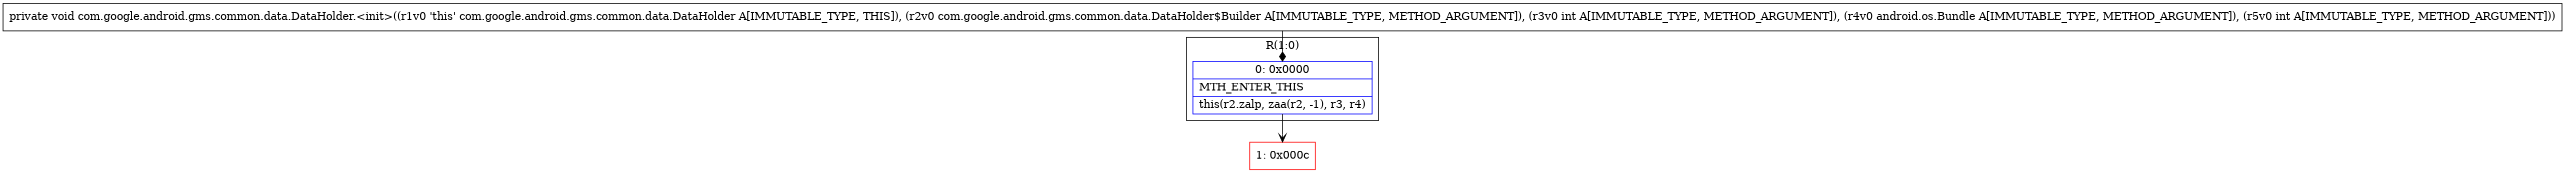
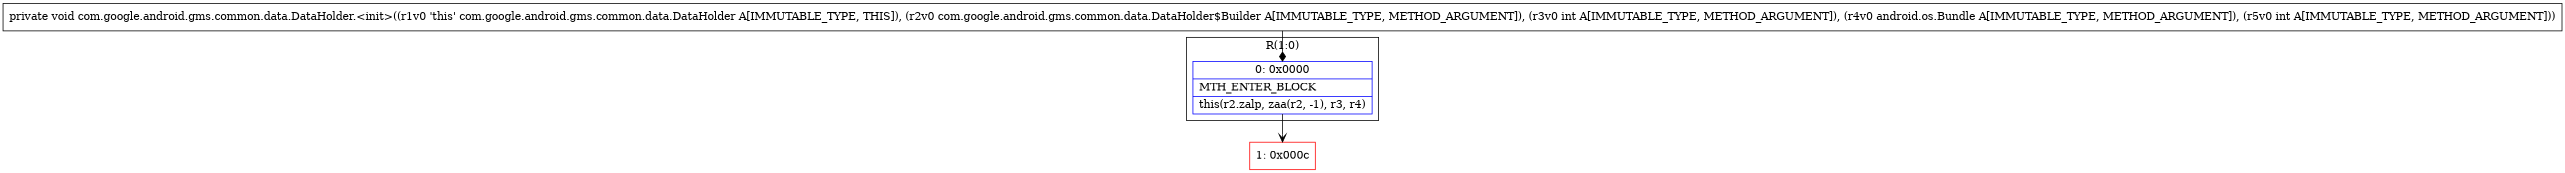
node "0: 0x0000": text "MTH_ENTER_THIS" -> "MTH_ENTER_BLOCK"
